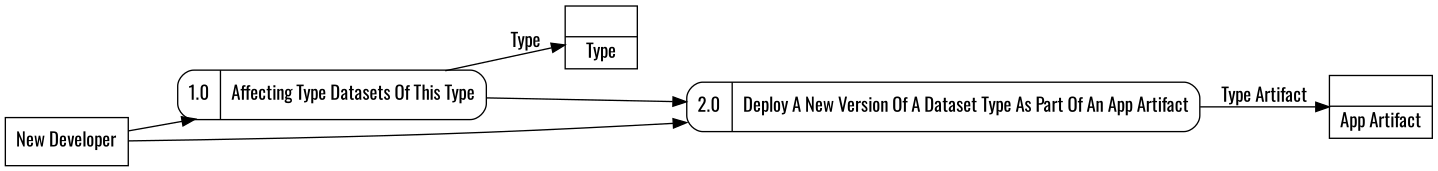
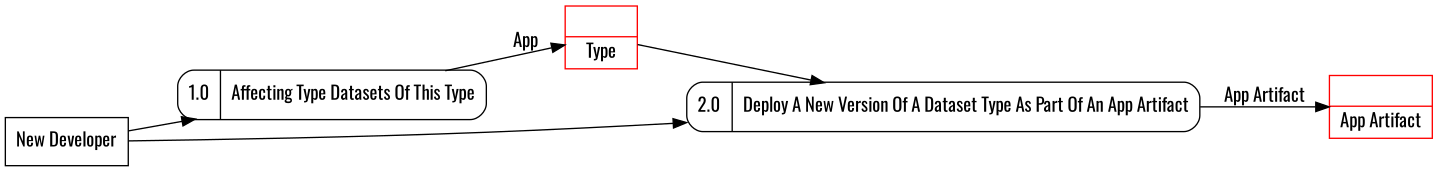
node "Type": color black -> red
edge "1.0" -> "Type": label "Type" -> "App"
edge "2.0" -> "App Artifact": label "Type Artifact" -> "App Artifact"
edge "1.0" -> "2.0": now "Type" -> "2.0"
node "App Artifact": color black -> red
